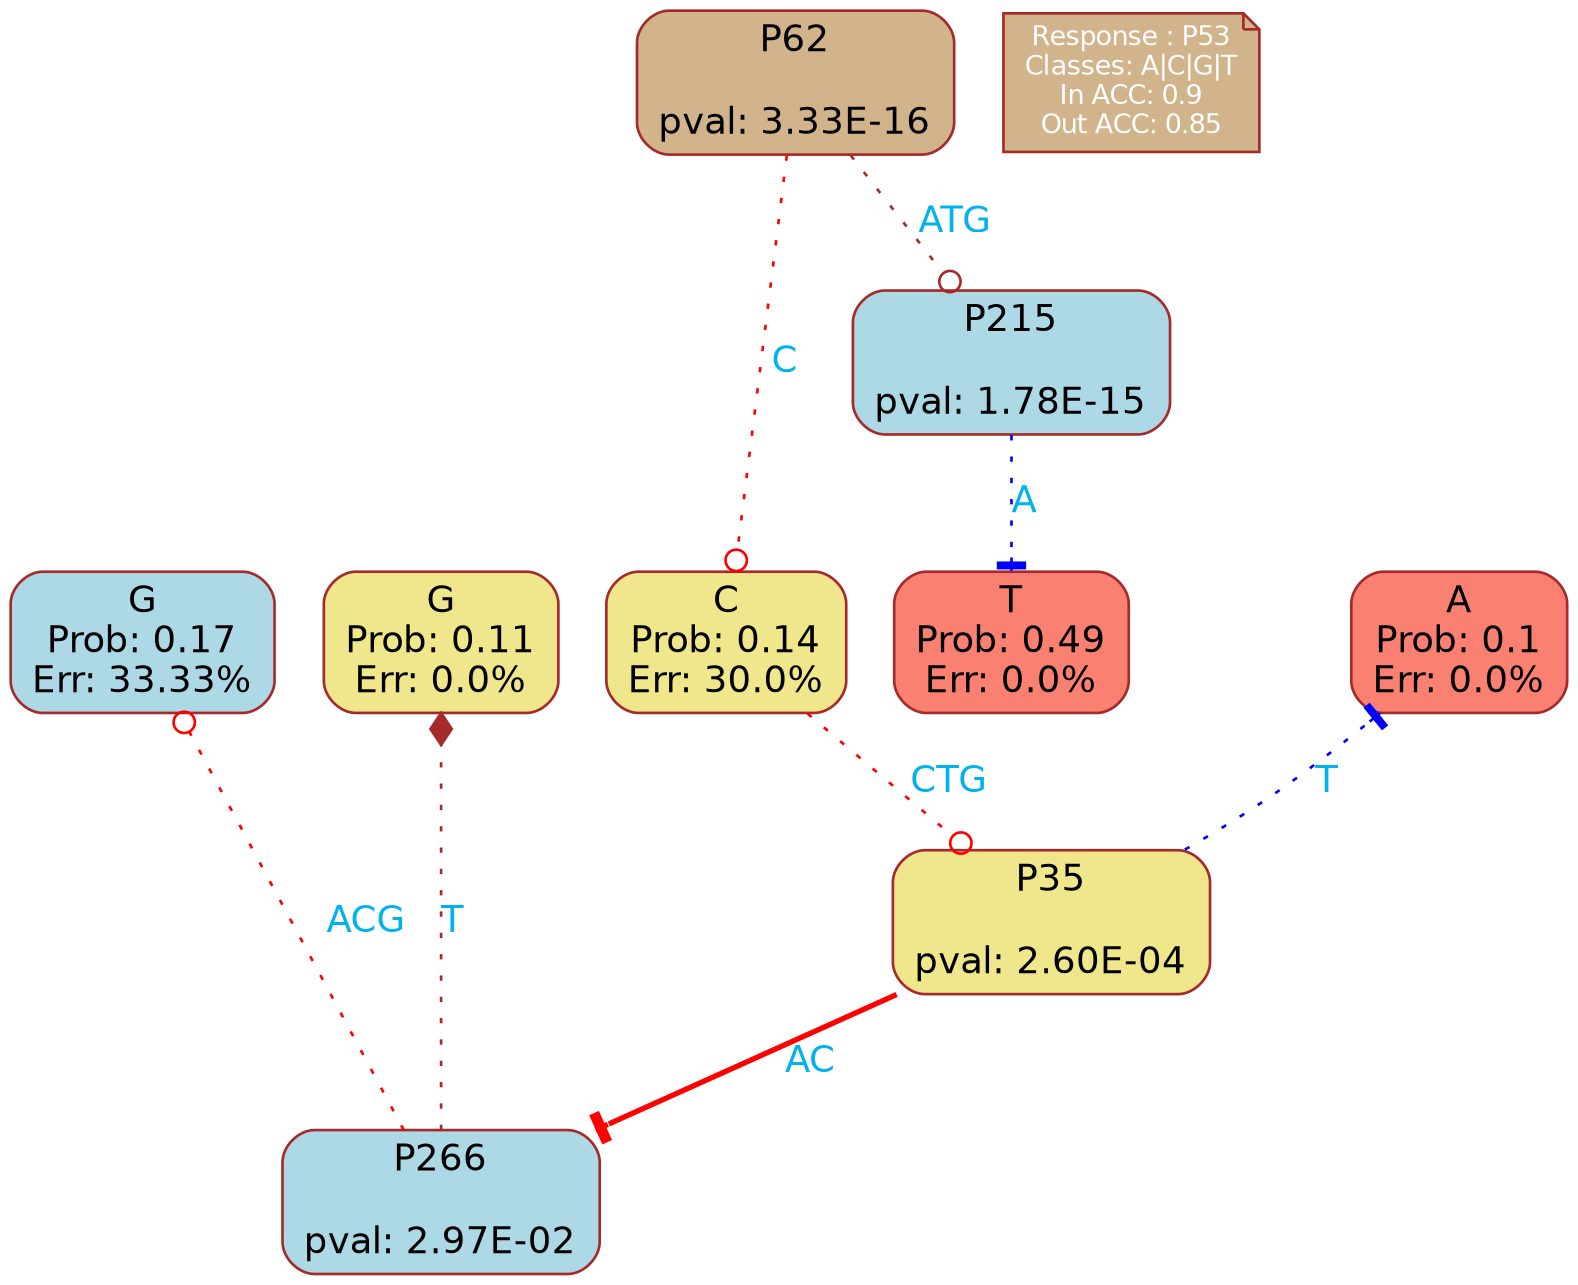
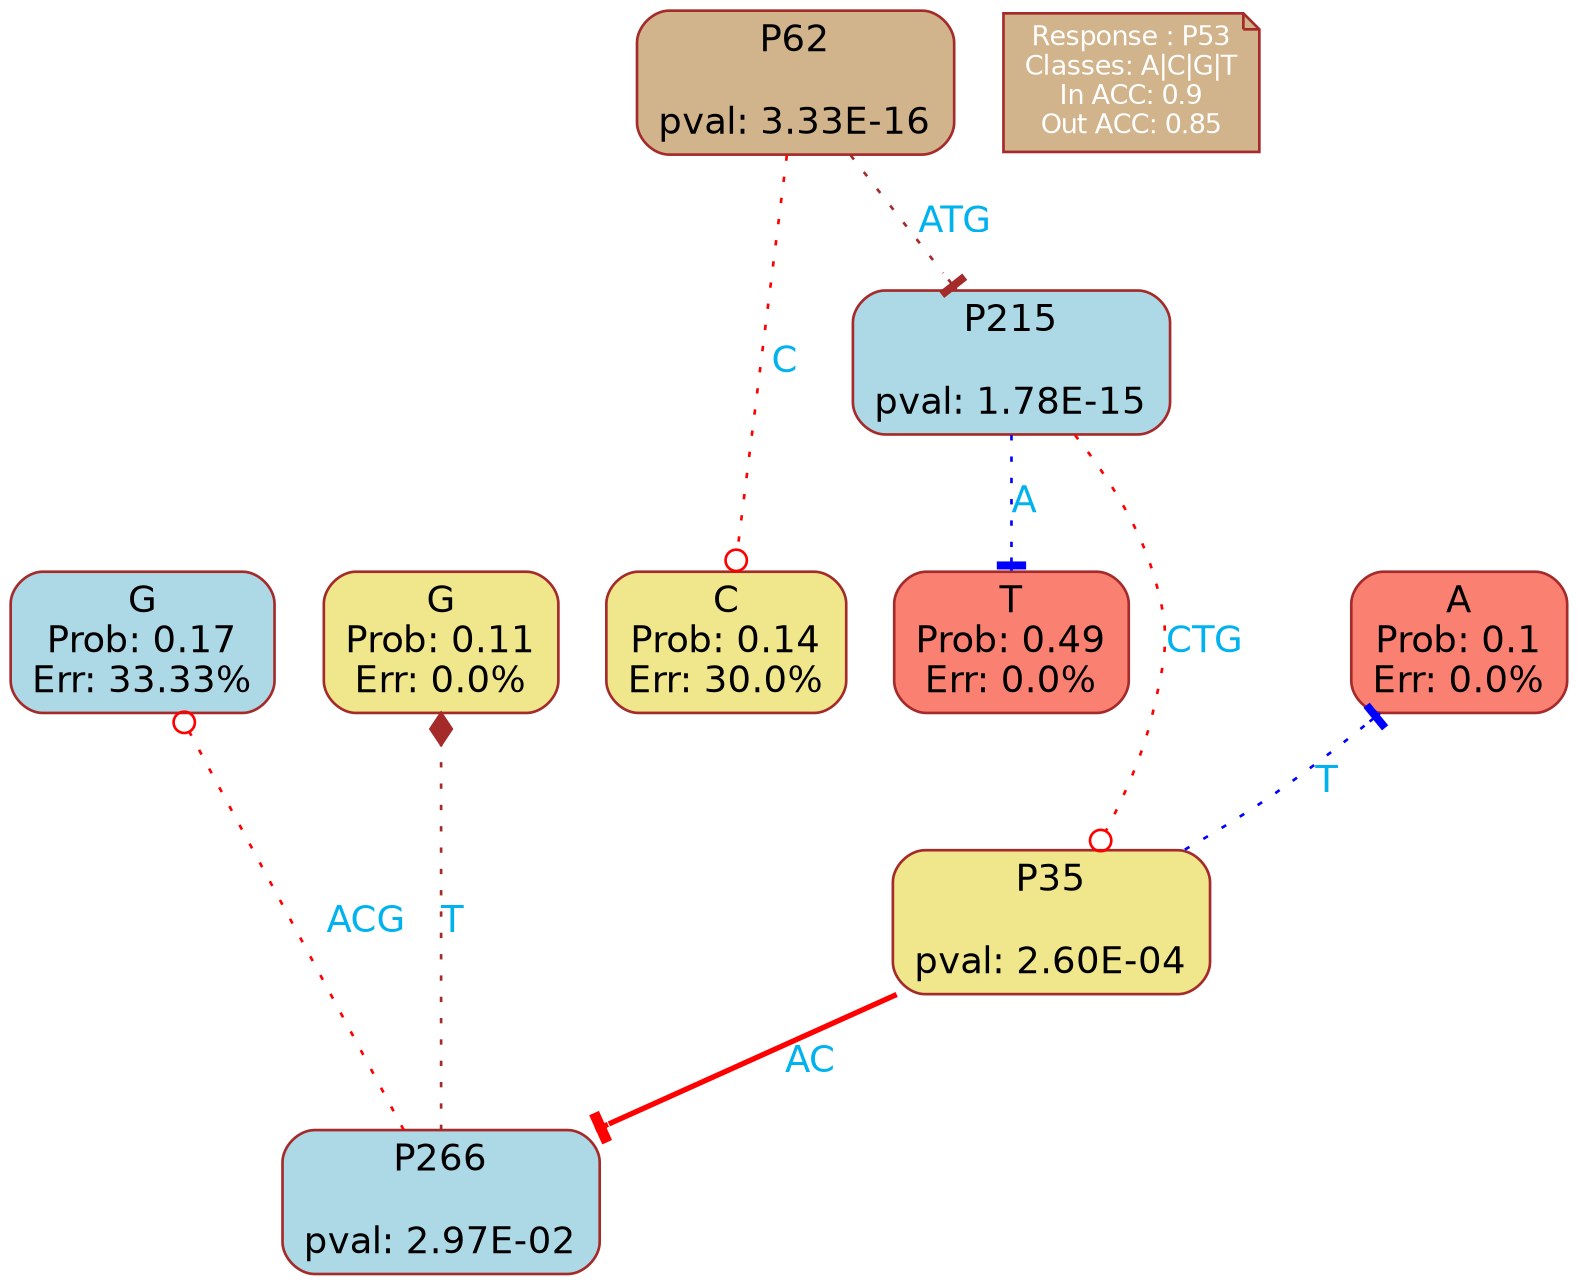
edge "P62 pval: 3.33E-16" -> "P215 pval: 1.78E-15": arrowhead odot -> tee
edge "C Prob: 0.14 Err: 30.0%" -> "P35 pval: 2.60E-04": now "P215 pval: 1.78E-15" -> "P35 pval: 2.60E-04"
